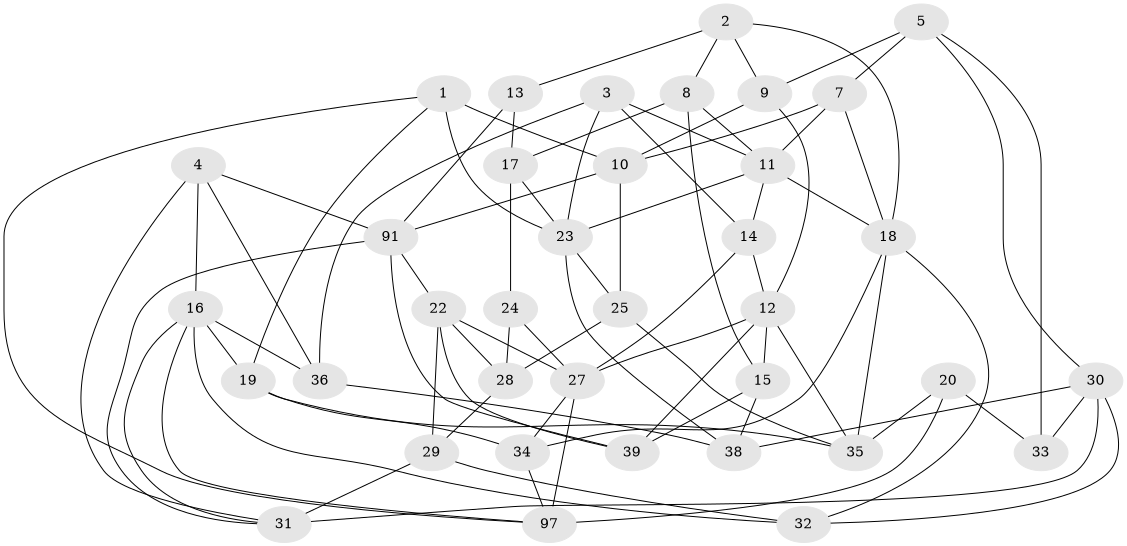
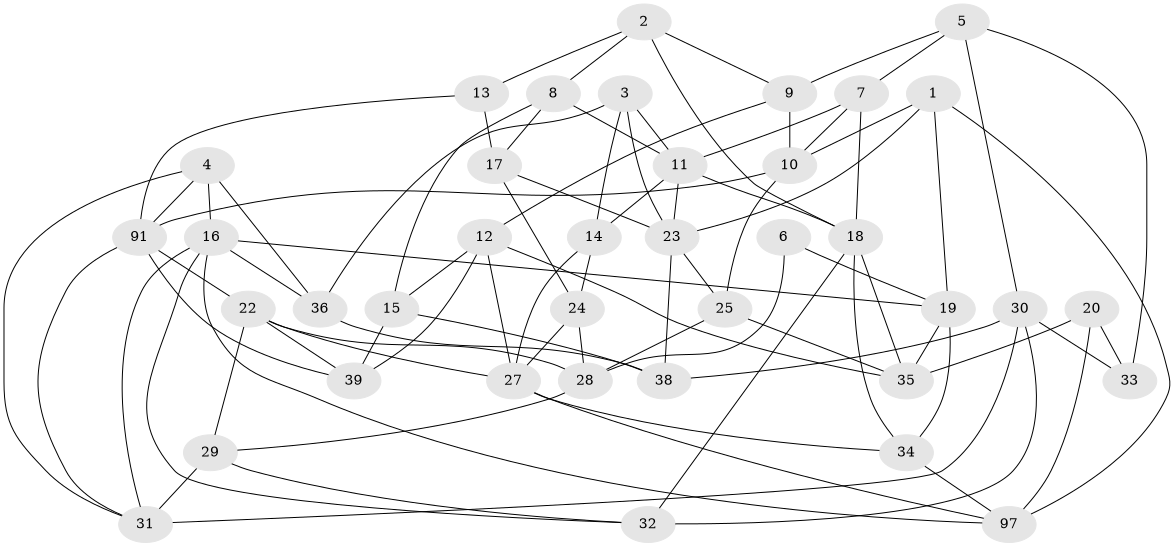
node "6": added
edge "14" -- "12": now "14" -- "24"
